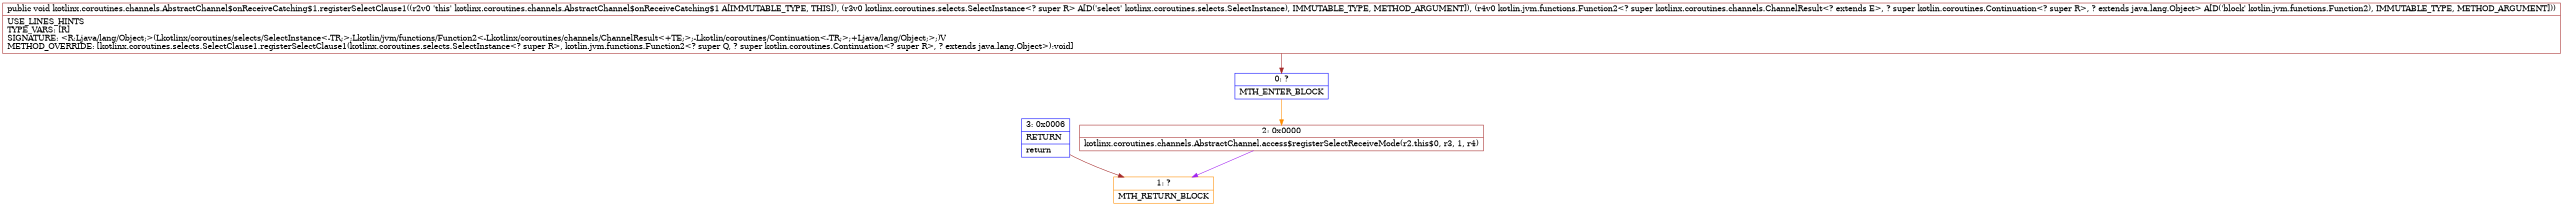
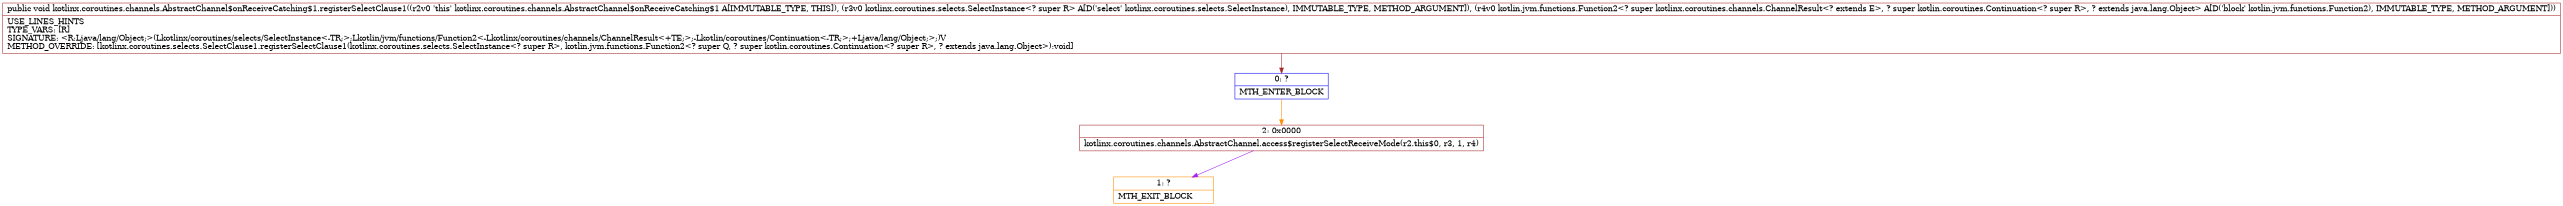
node "3: 0x0006": removed
node "1: ?": text "MTH_RETURN_BLOCK" -> "MTH_EXIT_BLOCK"
